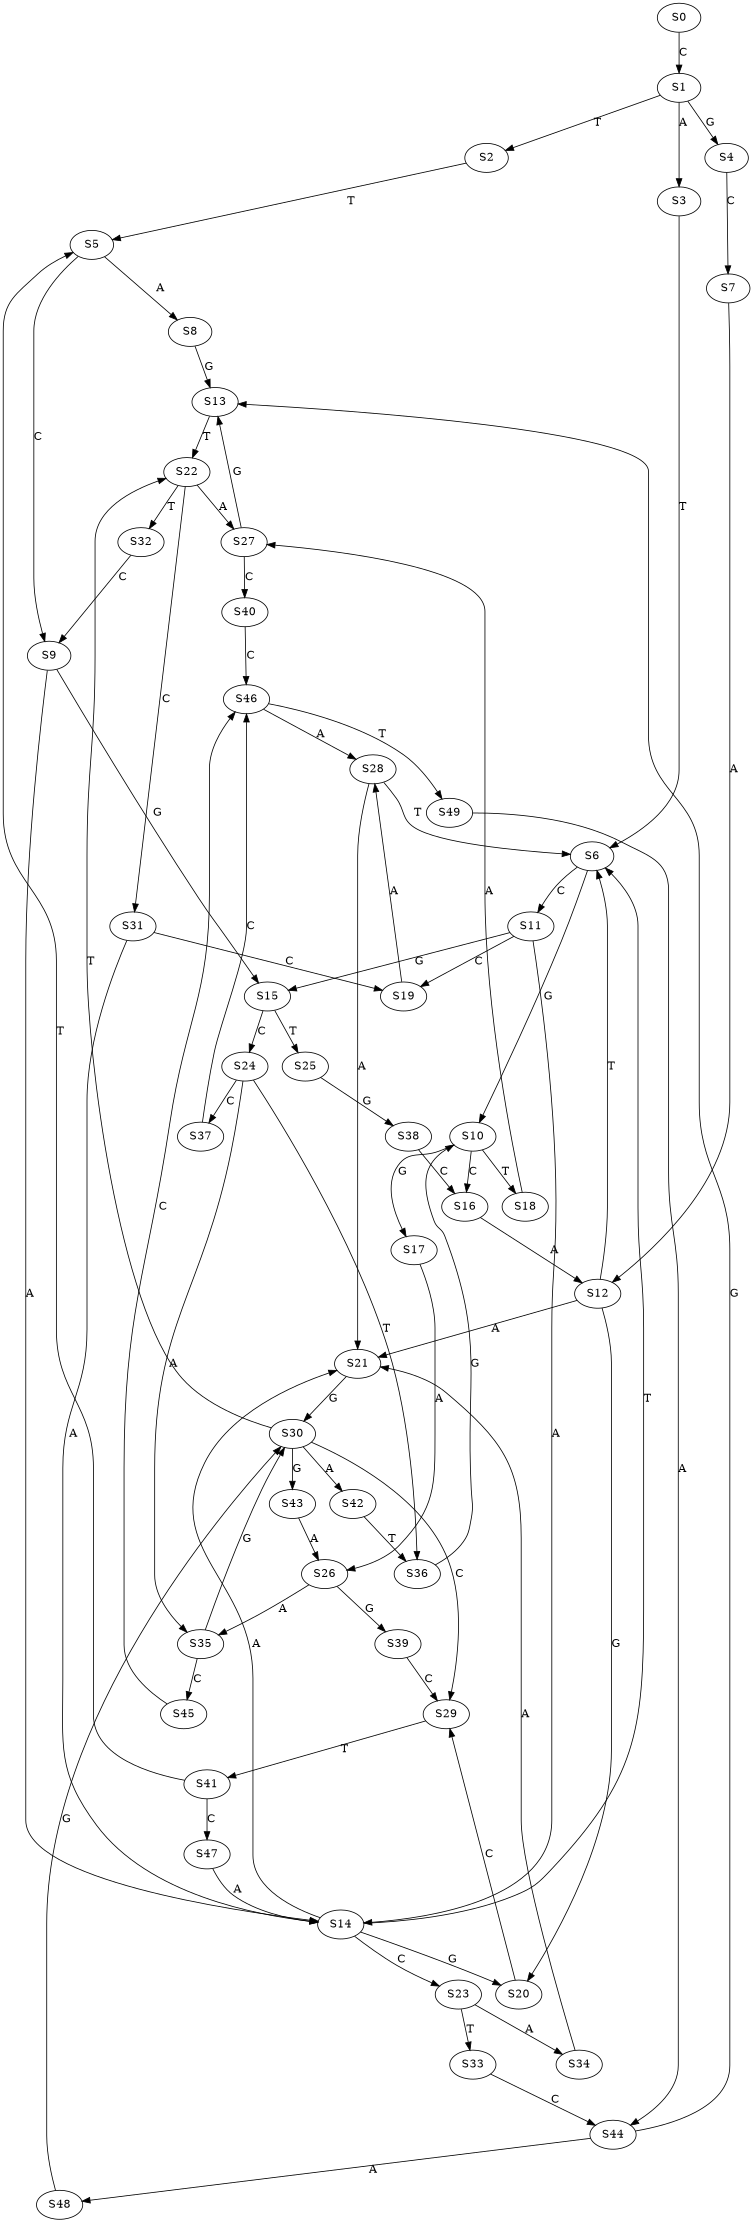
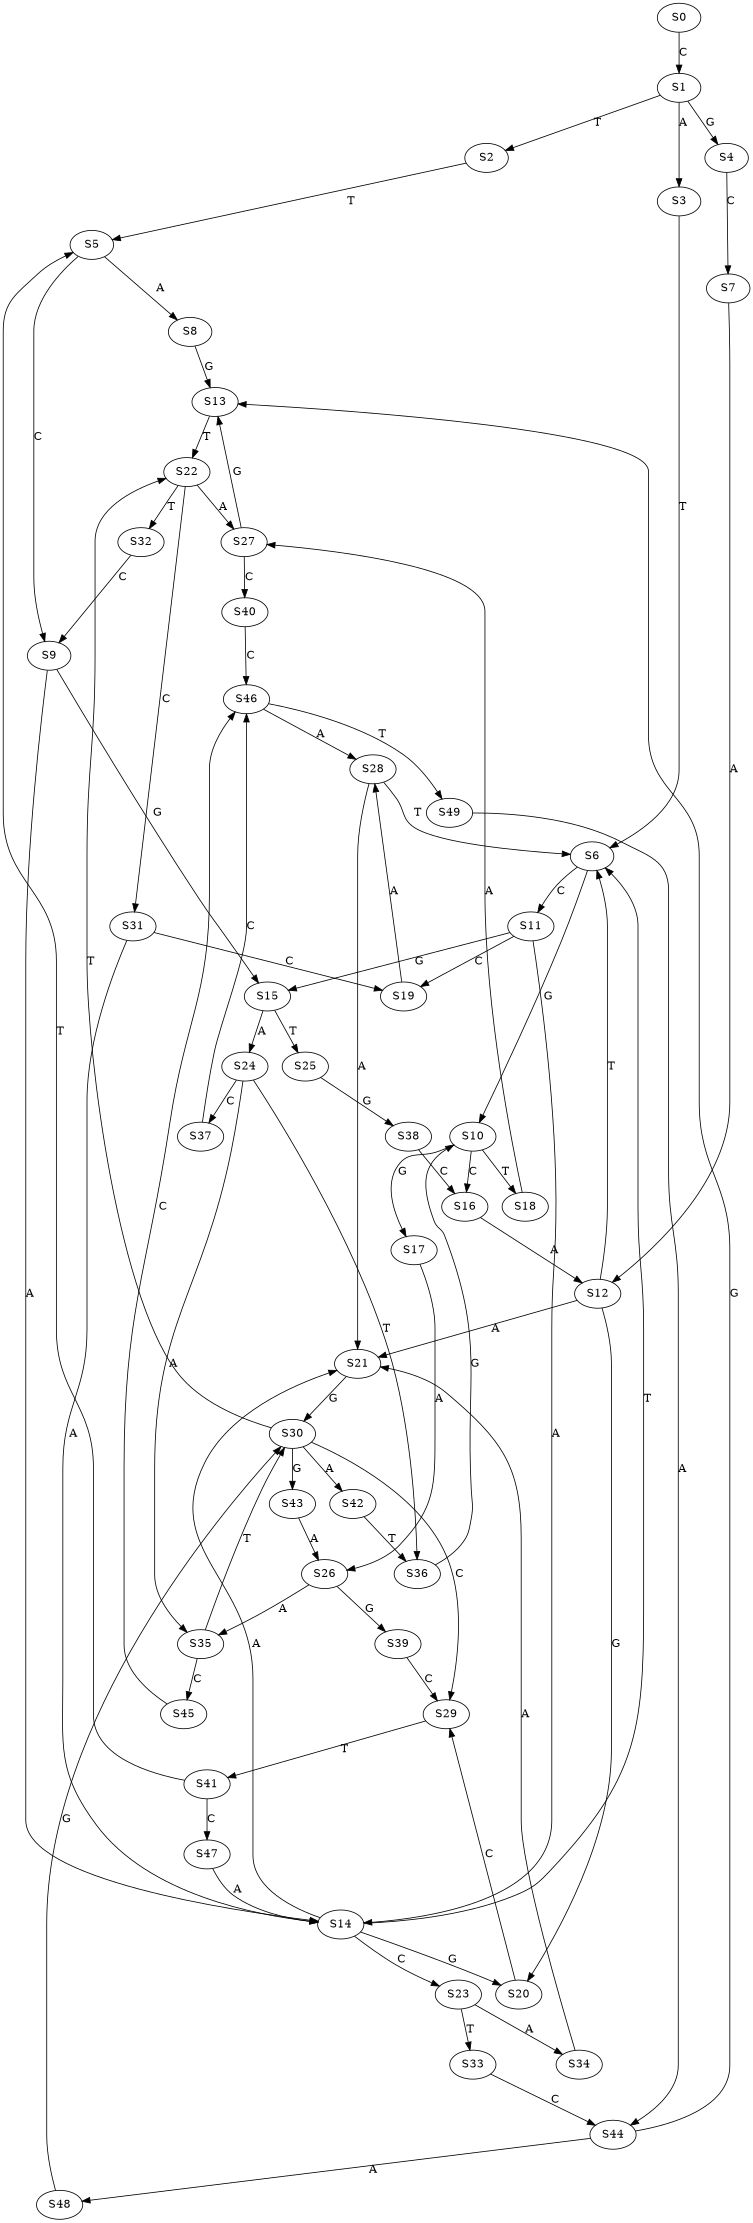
edge "S15" -> "S24": label "C" -> "A"
edge "S35" -> "S30": label "G" -> "T"
